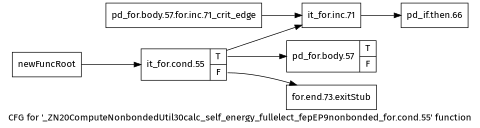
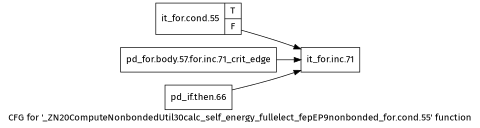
edge "it_for.inc.71" -> "pd_if.then.66": reversed
node "pd_for.body.57": removed
node "newFuncRoot": removed
node "for.end.73.exitStub": removed
